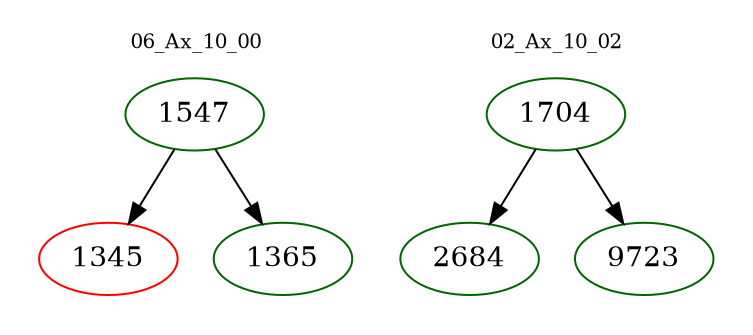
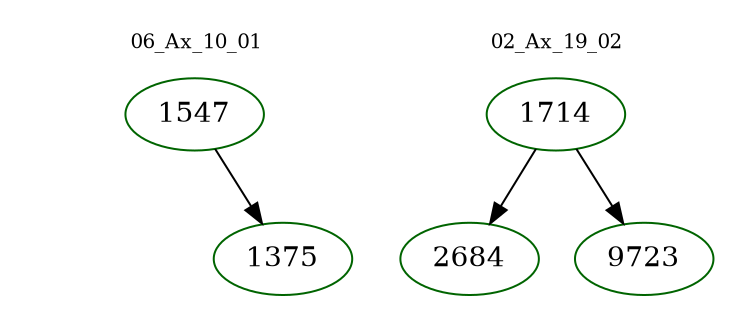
cluster "06_Ax_10_00": label "06_Ax_10_00" -> "06_Ax_10_01"
cluster "02_Ax_10_02": label "02_Ax_10_02" -> "02_Ax_19_02"
node "1704": label "1704" -> "1714"
node "1345": removed
node "1365": label "1365" -> "1375"
